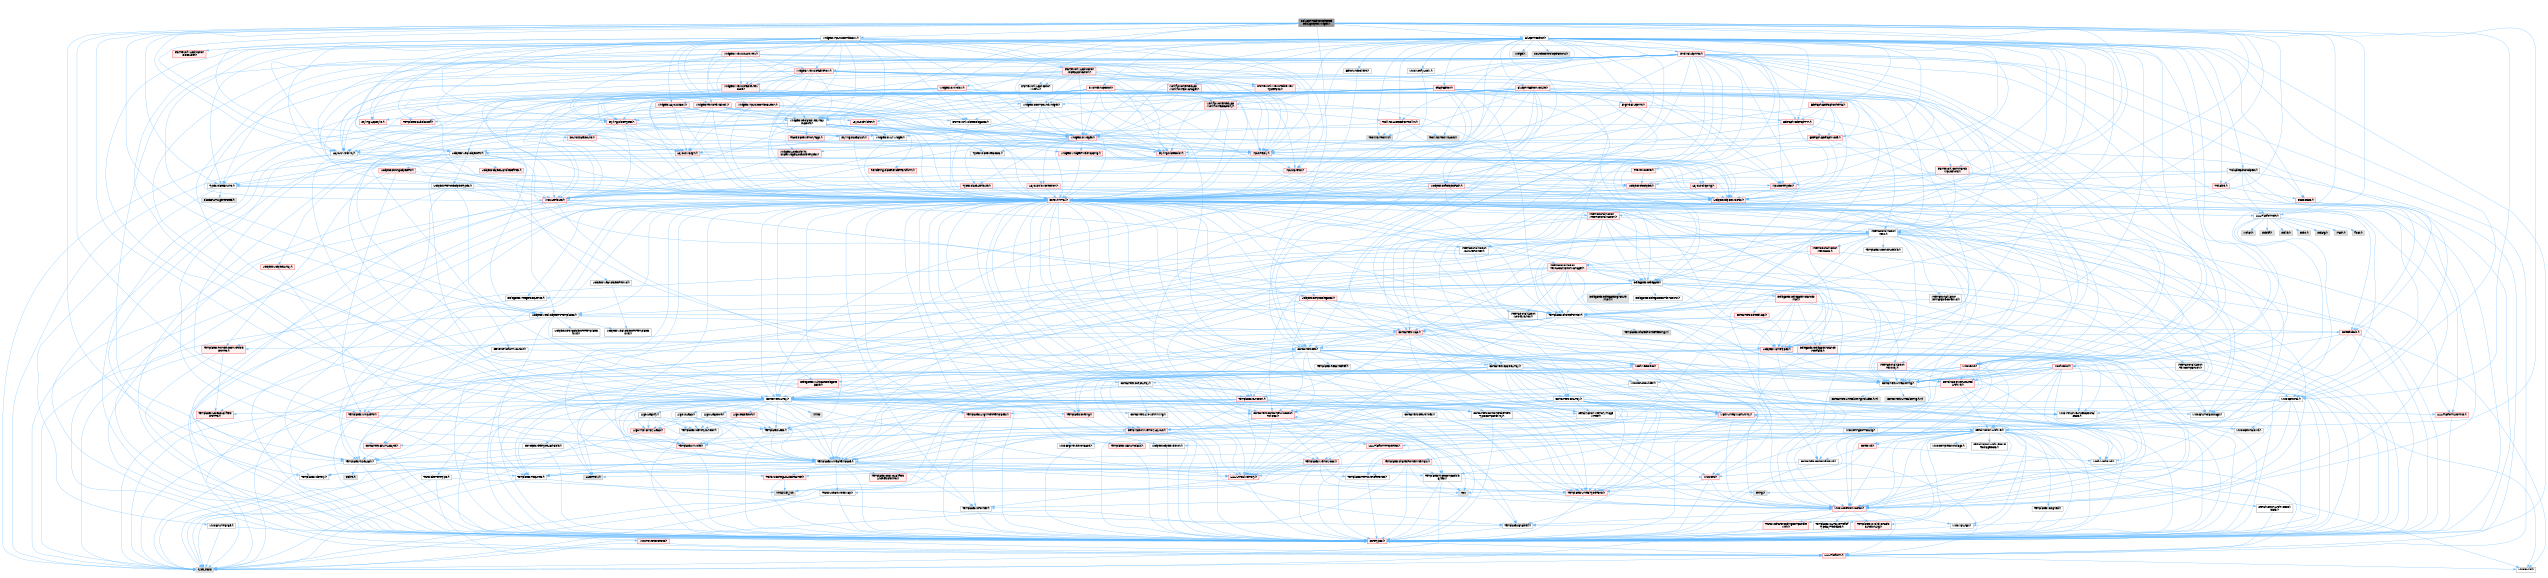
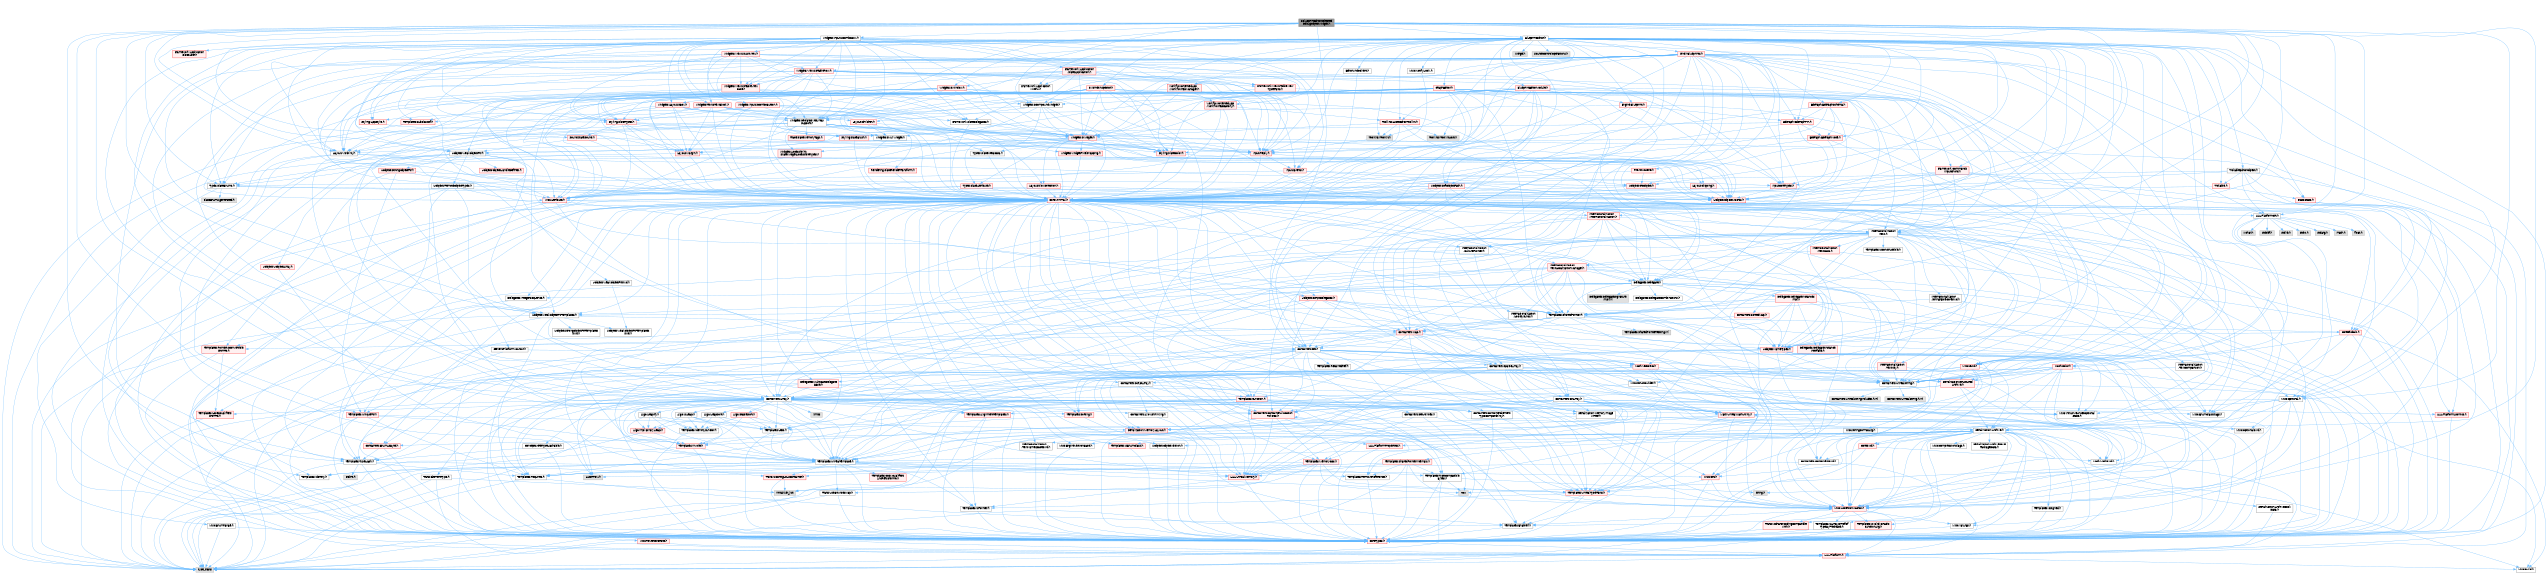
node "Internationalization /TextNamespaceFwd.h": added
edge "Templates/UnrealTypeTraits.h" -> "Templates/EnableIf.h": added
edge "Templates/IsValidVariadic FunctionArg.h" -> "type_traits": added
